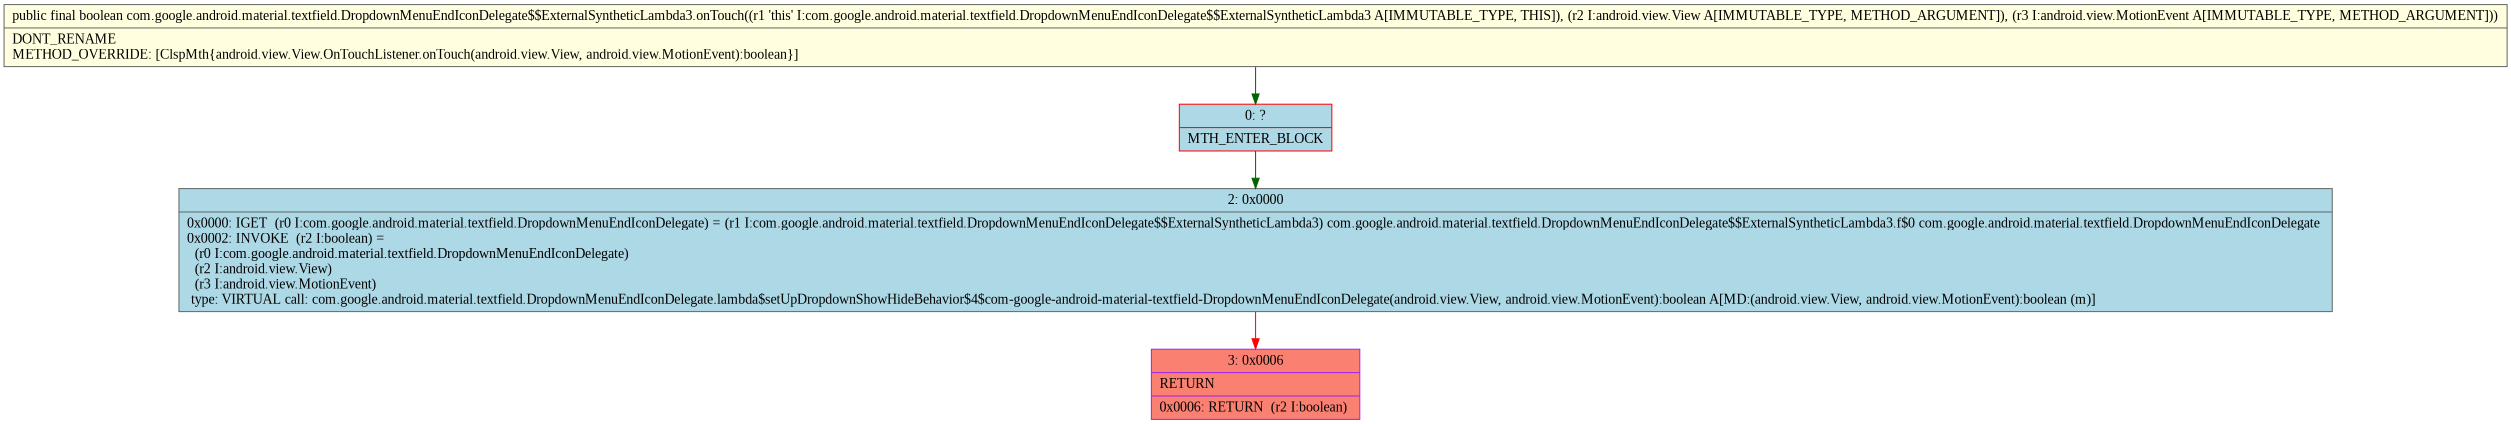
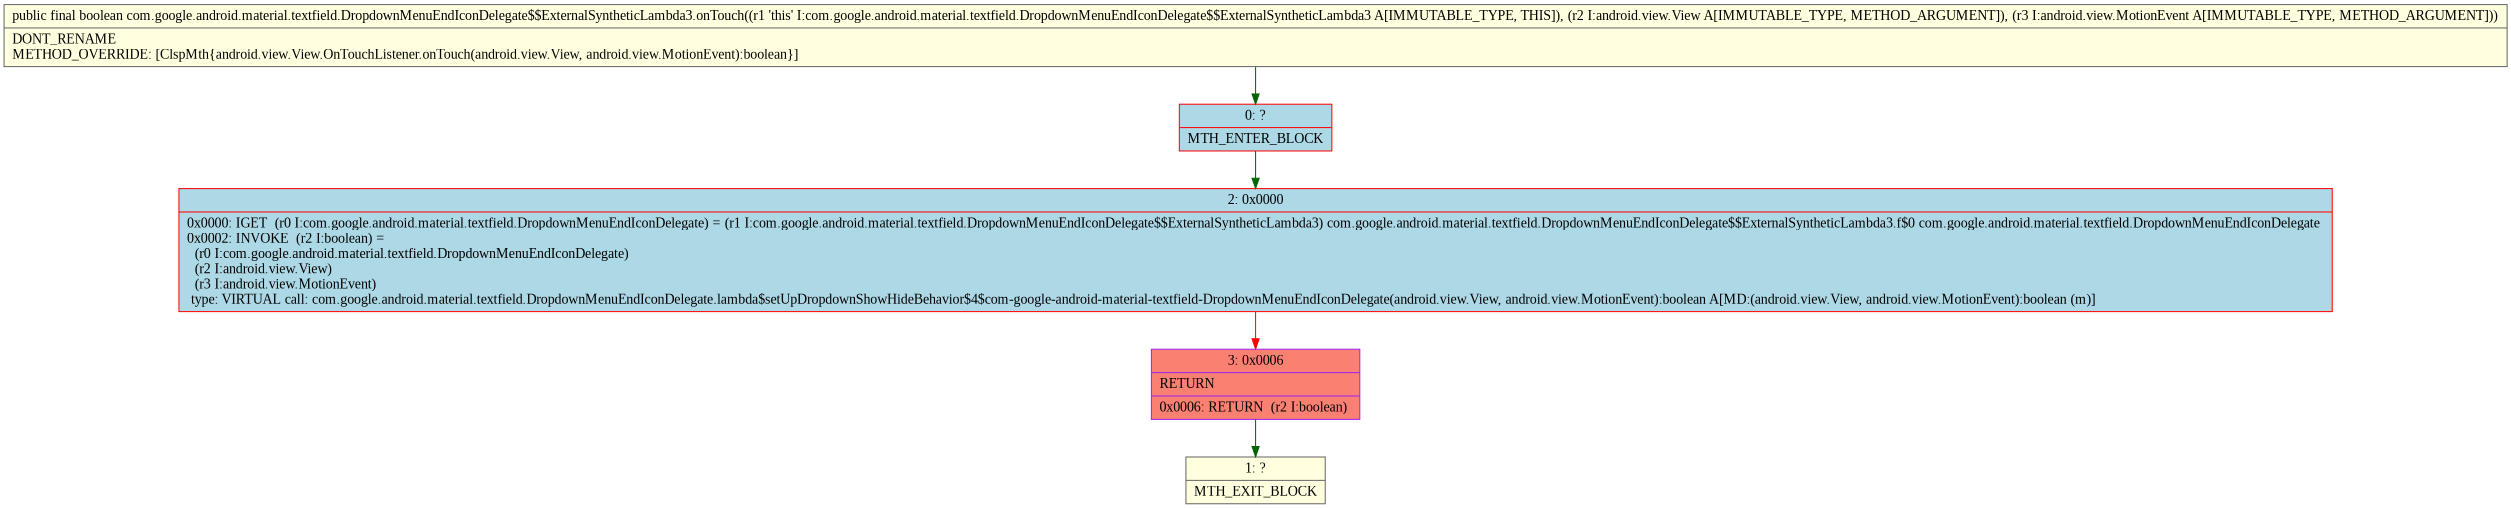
node "2: 0x0000": color gray40 -> red
node "1: ?": added
